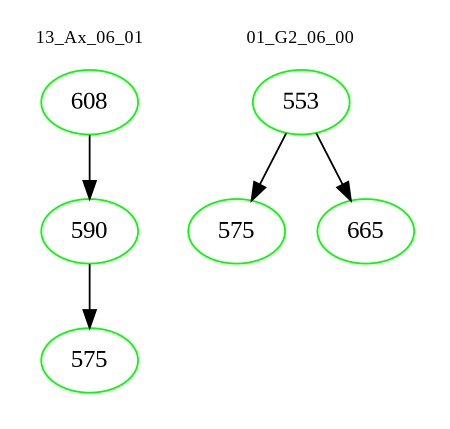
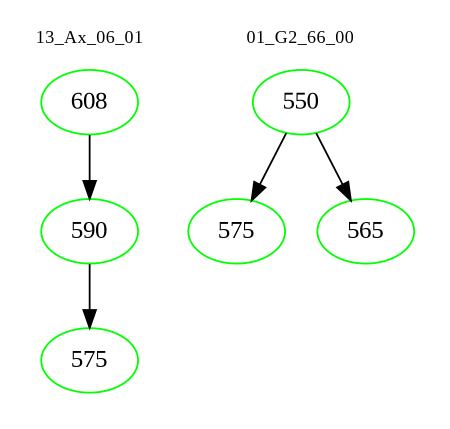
cluster "01_G2_06_00": label "01_G2_06_00" -> "01_G2_66_00"
node "553": label "553" -> "550"
node "665": label "665" -> "565"
